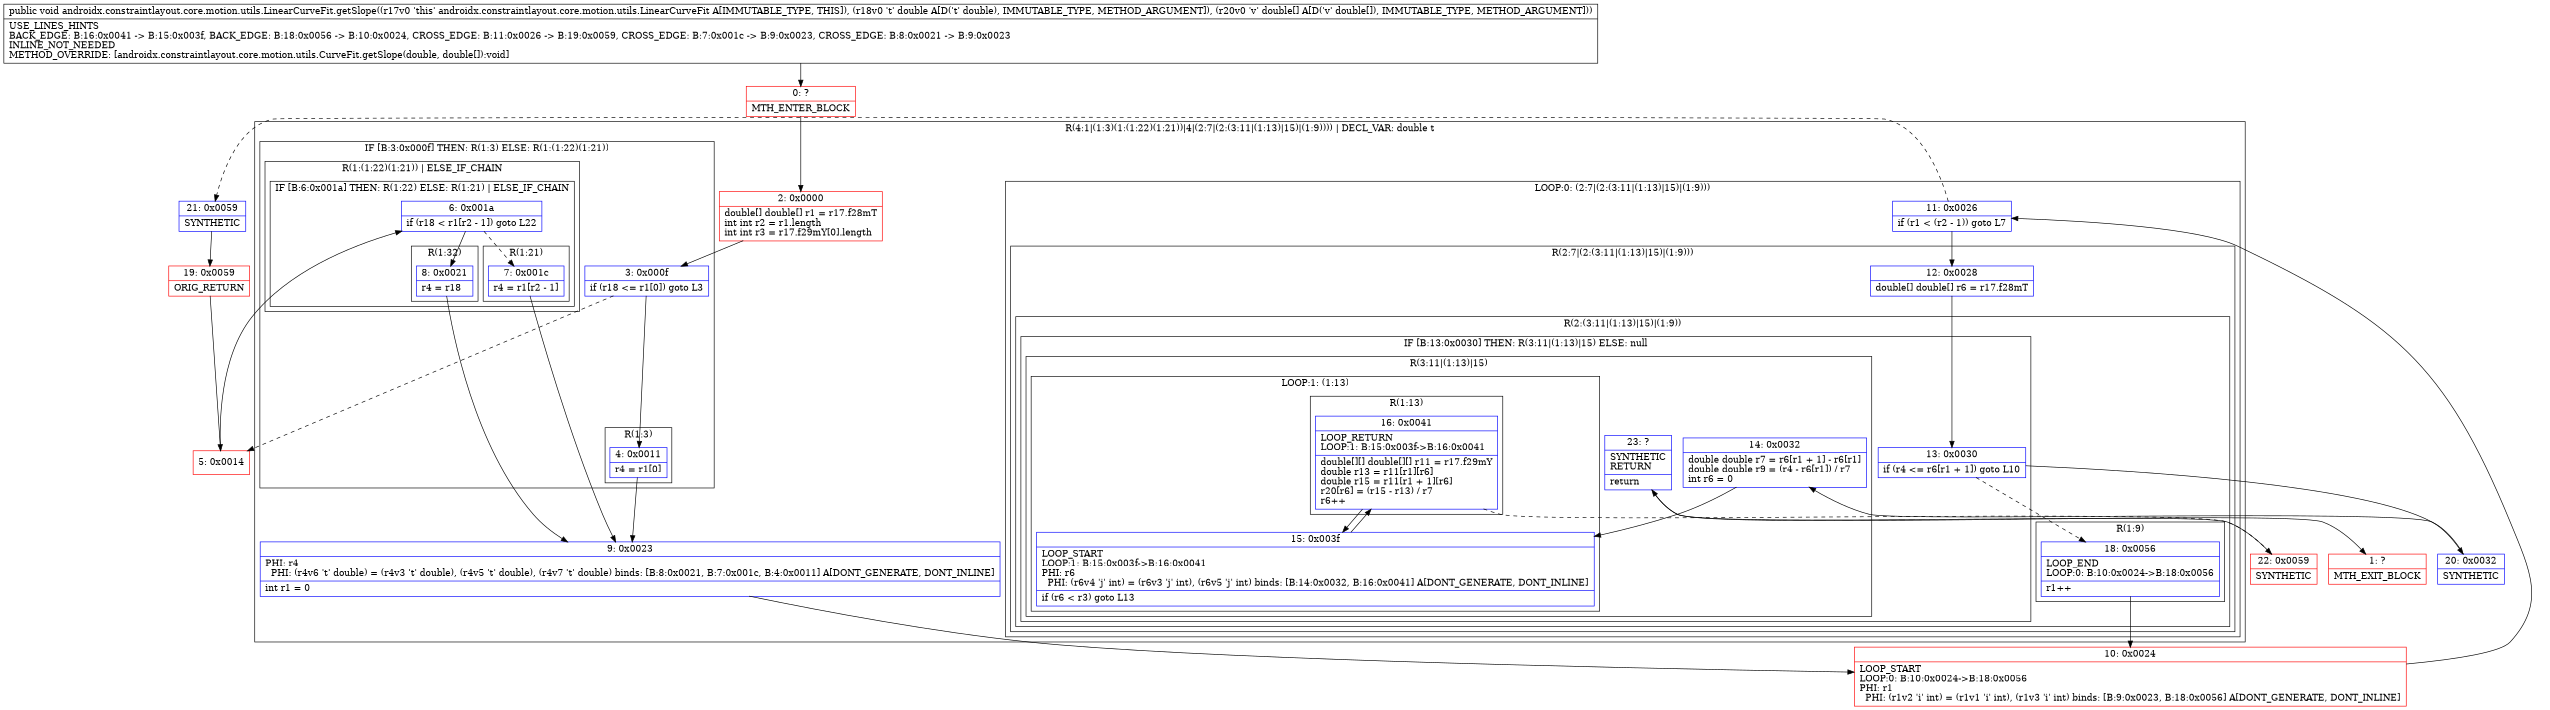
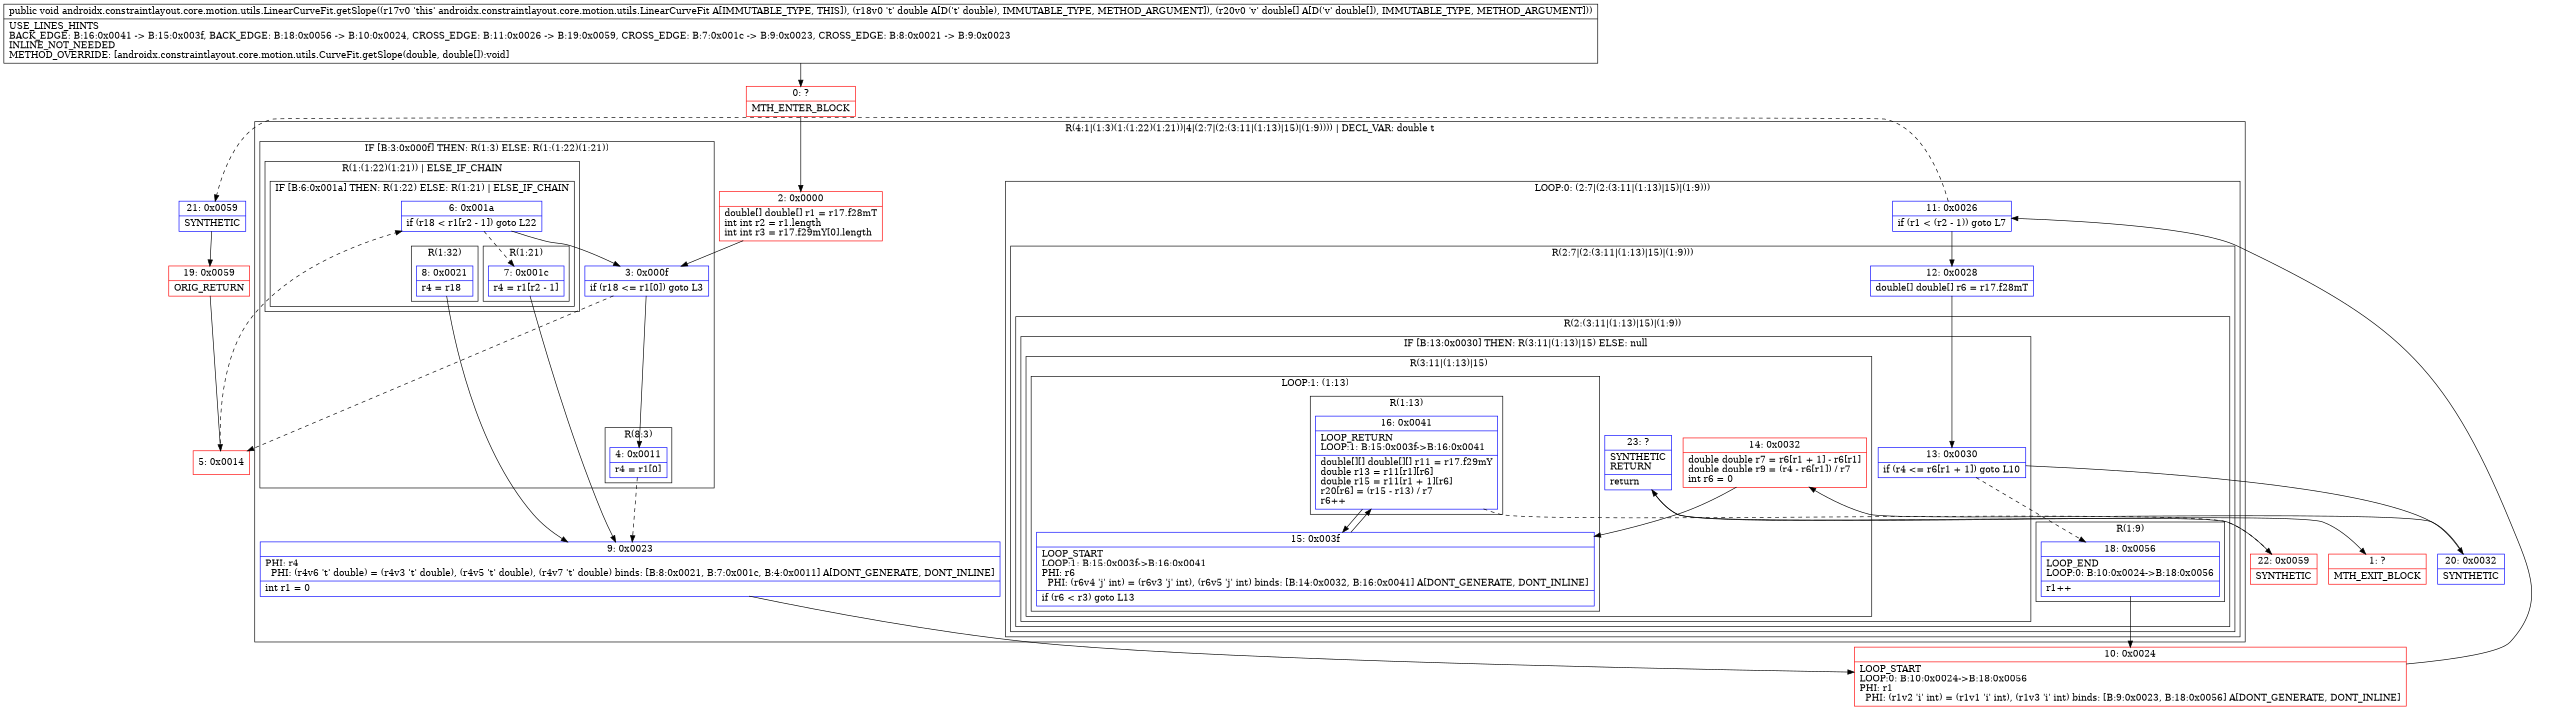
edge "6: 0x001a" -> "8: 0x0021": now "6: 0x001a" -> "3: 0x000f"
edge "5: 0x0014" -> "6: 0x001a": style solid -> dashed
cluster "R(1:3)": label "R(1:3)" -> "R(8:3)"
node "14: 0x0032": color blue -> red
edge "4: 0x0011" -> "9: 0x0023": style solid -> dashed
